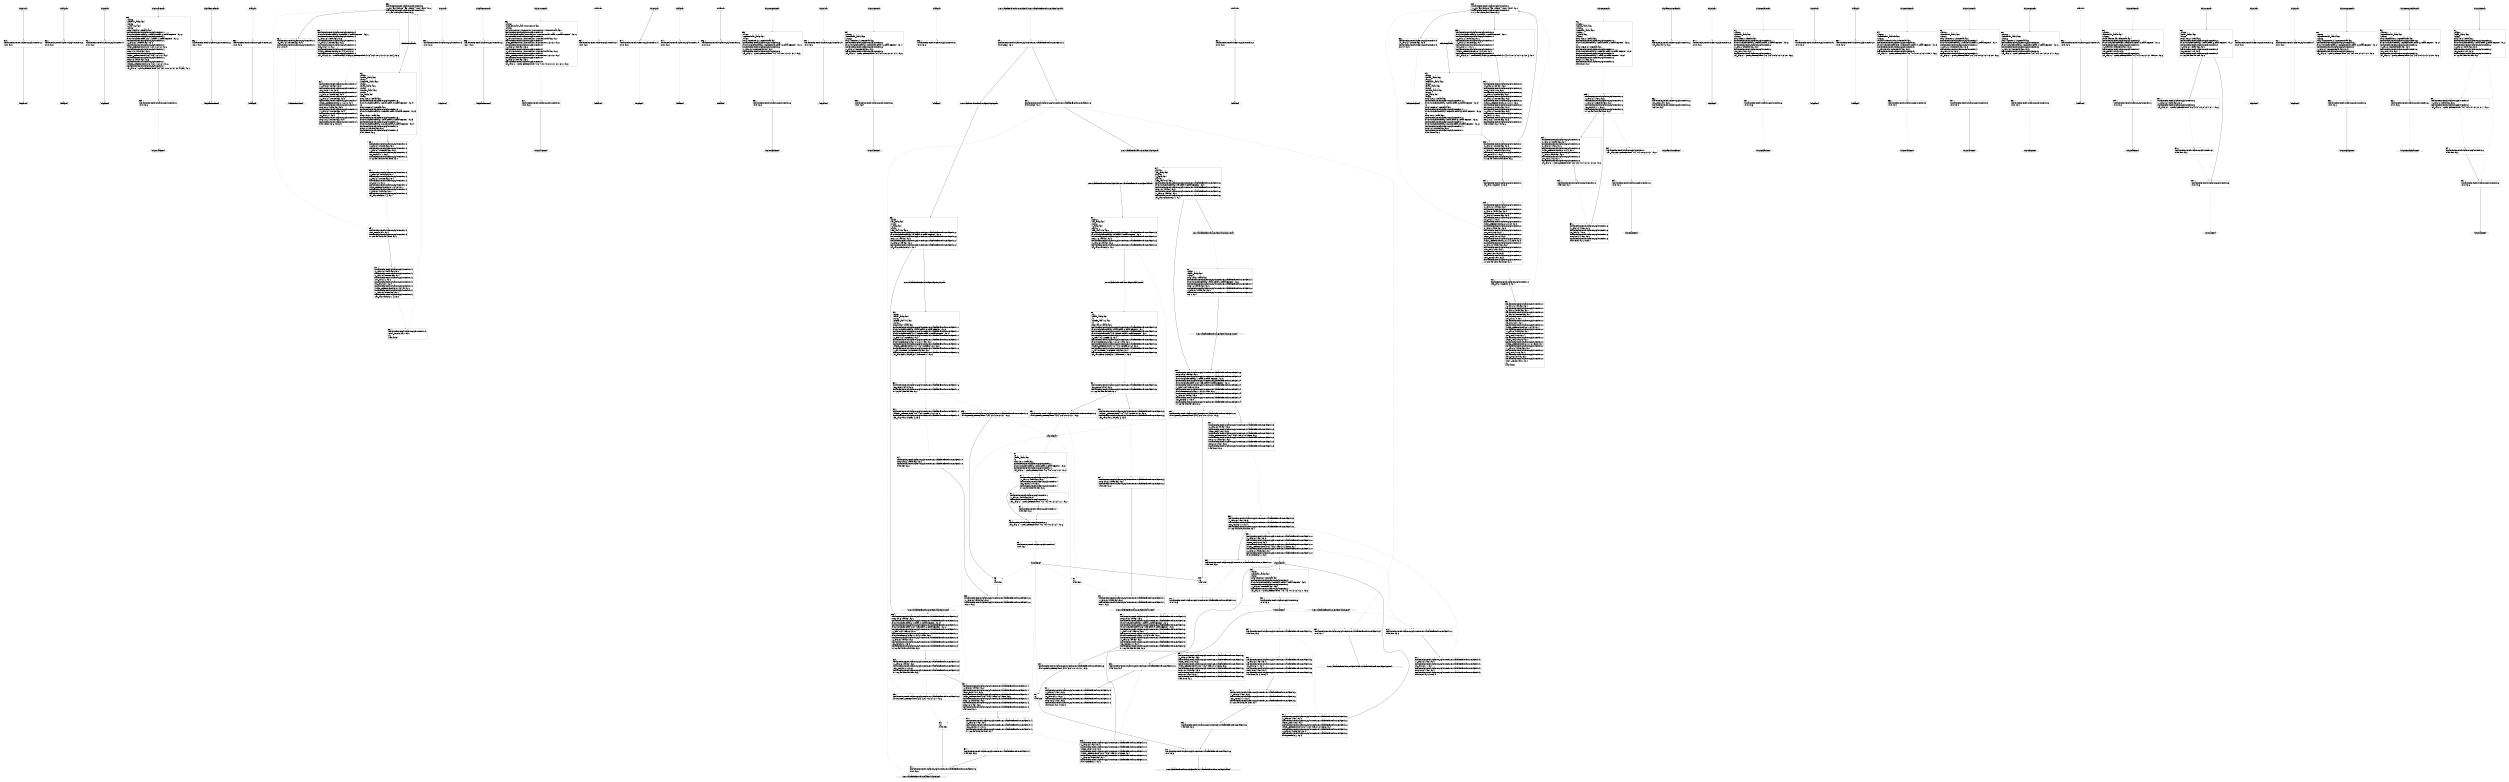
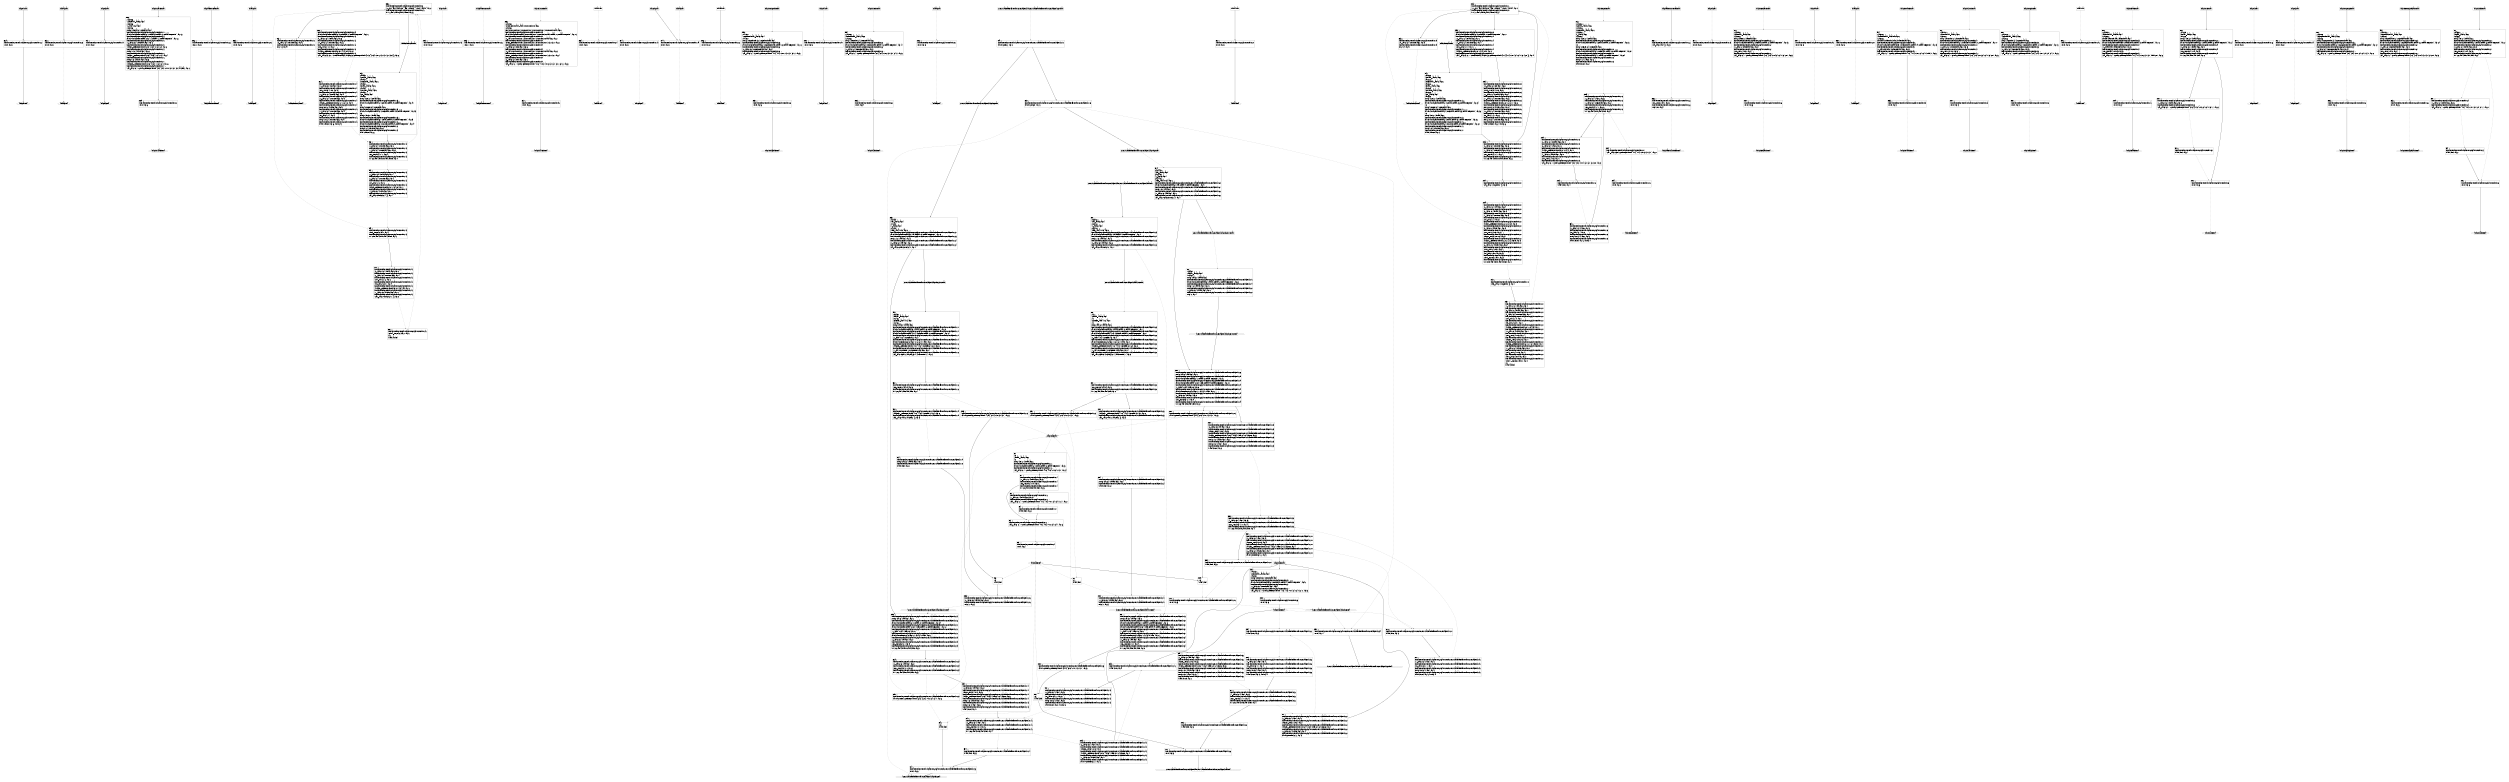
edge "io_ll_good6_start" -> "BB74:": now "io_ll_good6_start" -> "BB79:"
node "BB55:": text "br label %while.cond, !dbg !66" -> "br and %while.cond, !dbg !66"
